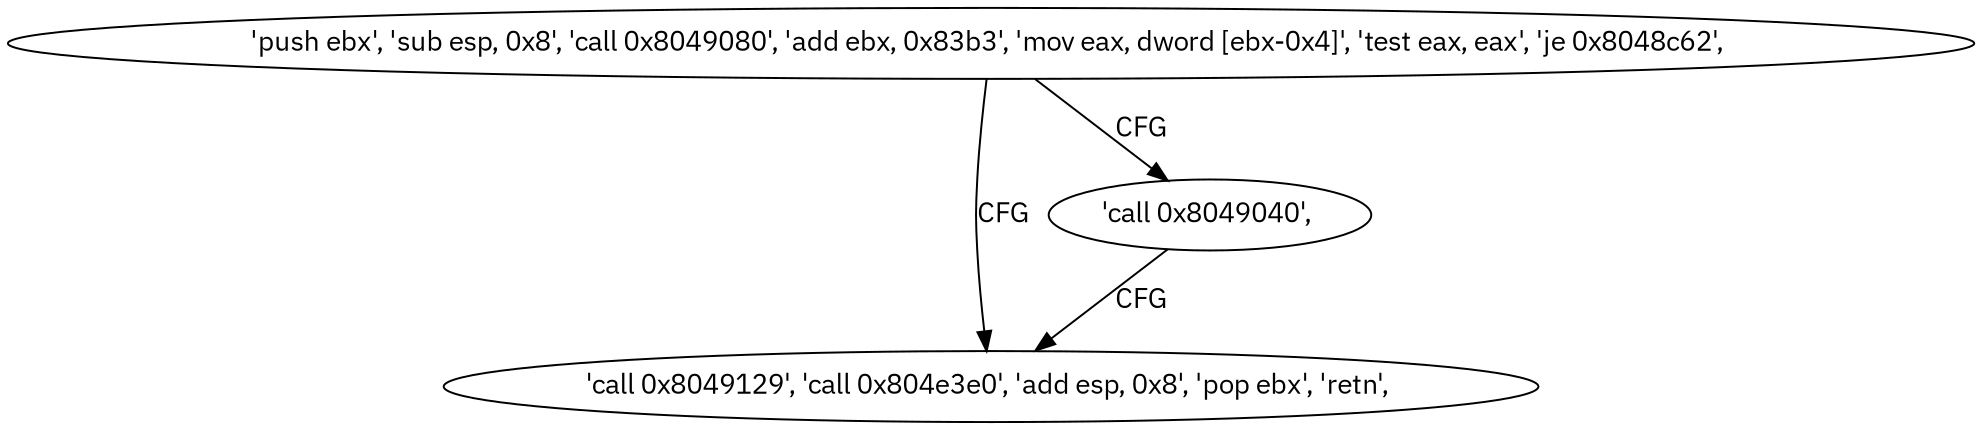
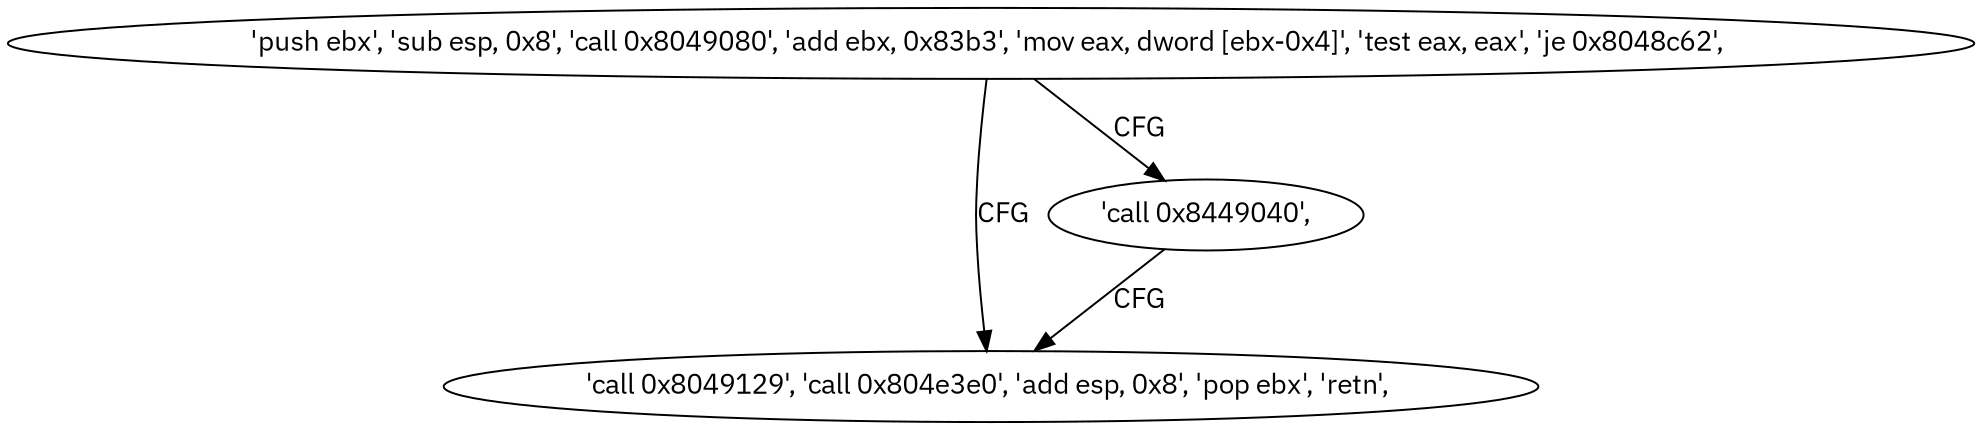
node "'call 0x8049040',": label "'call 0x8049040'," -> "'call 0x8449040',"
